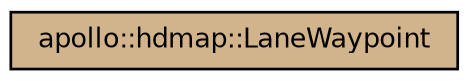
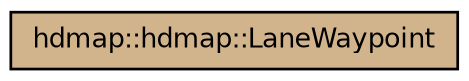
node "apollo::hdmap::LaneWaypoint": label "apollo::hdmap::LaneWaypoint" -> "hdmap::hdmap::LaneWaypoint"
